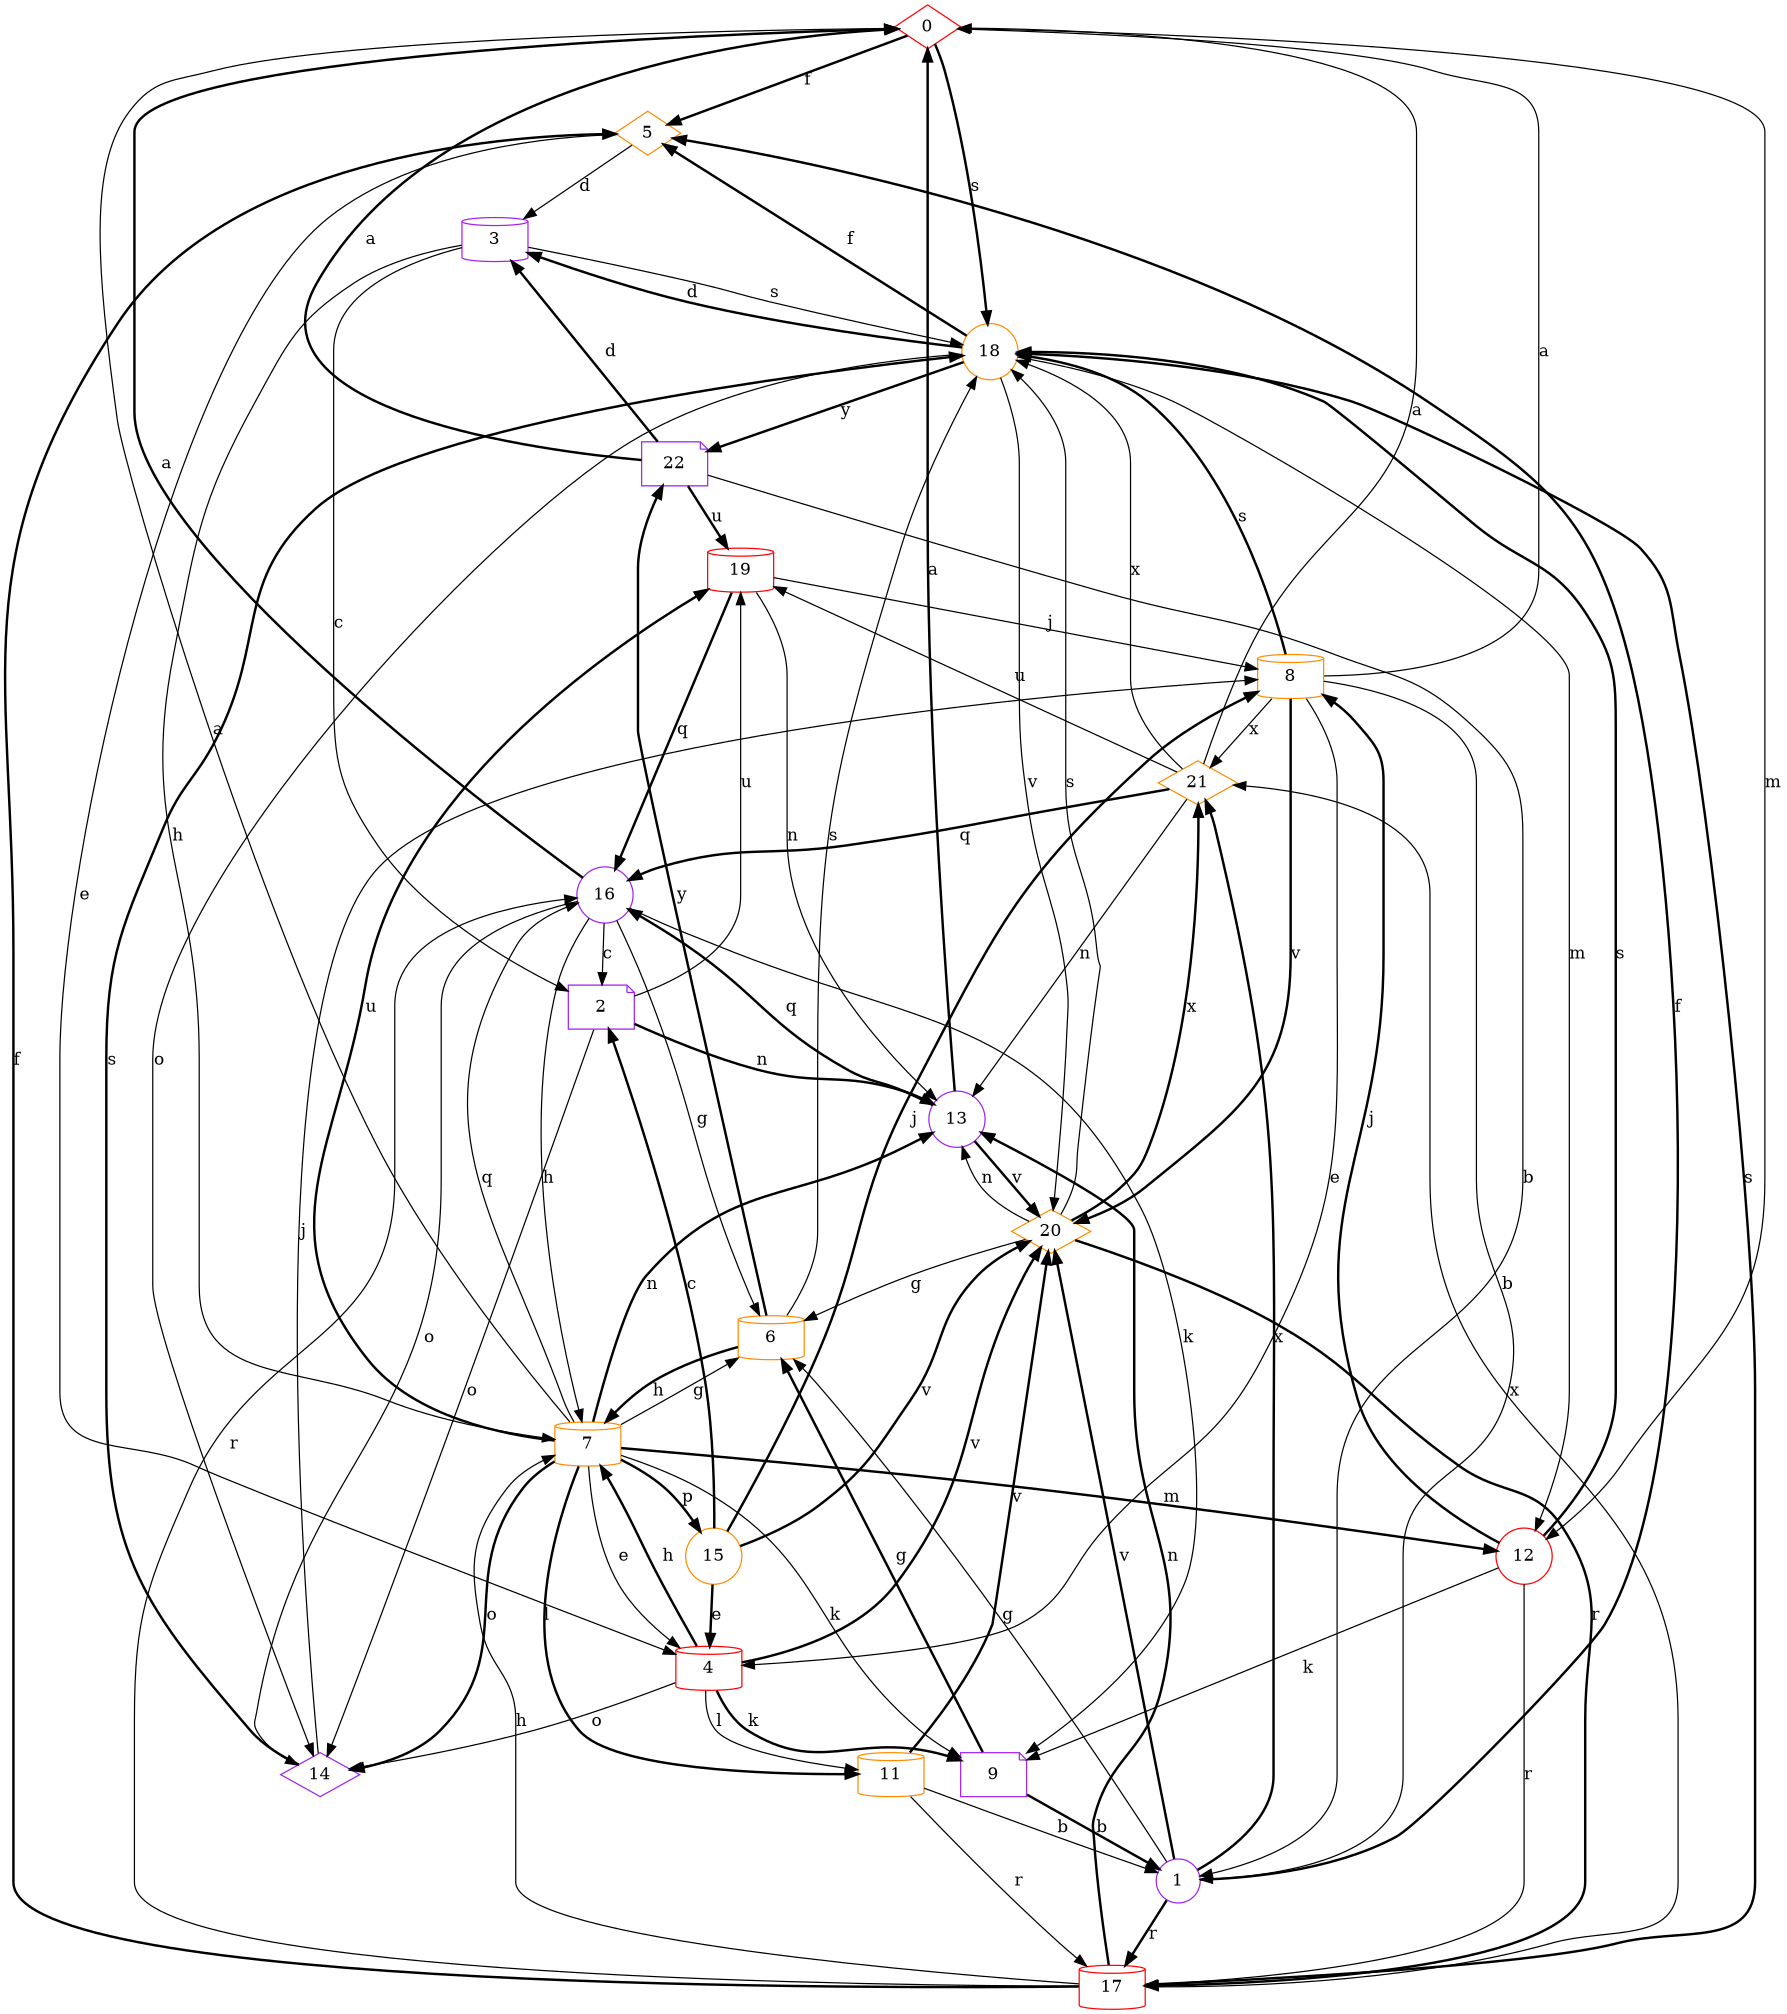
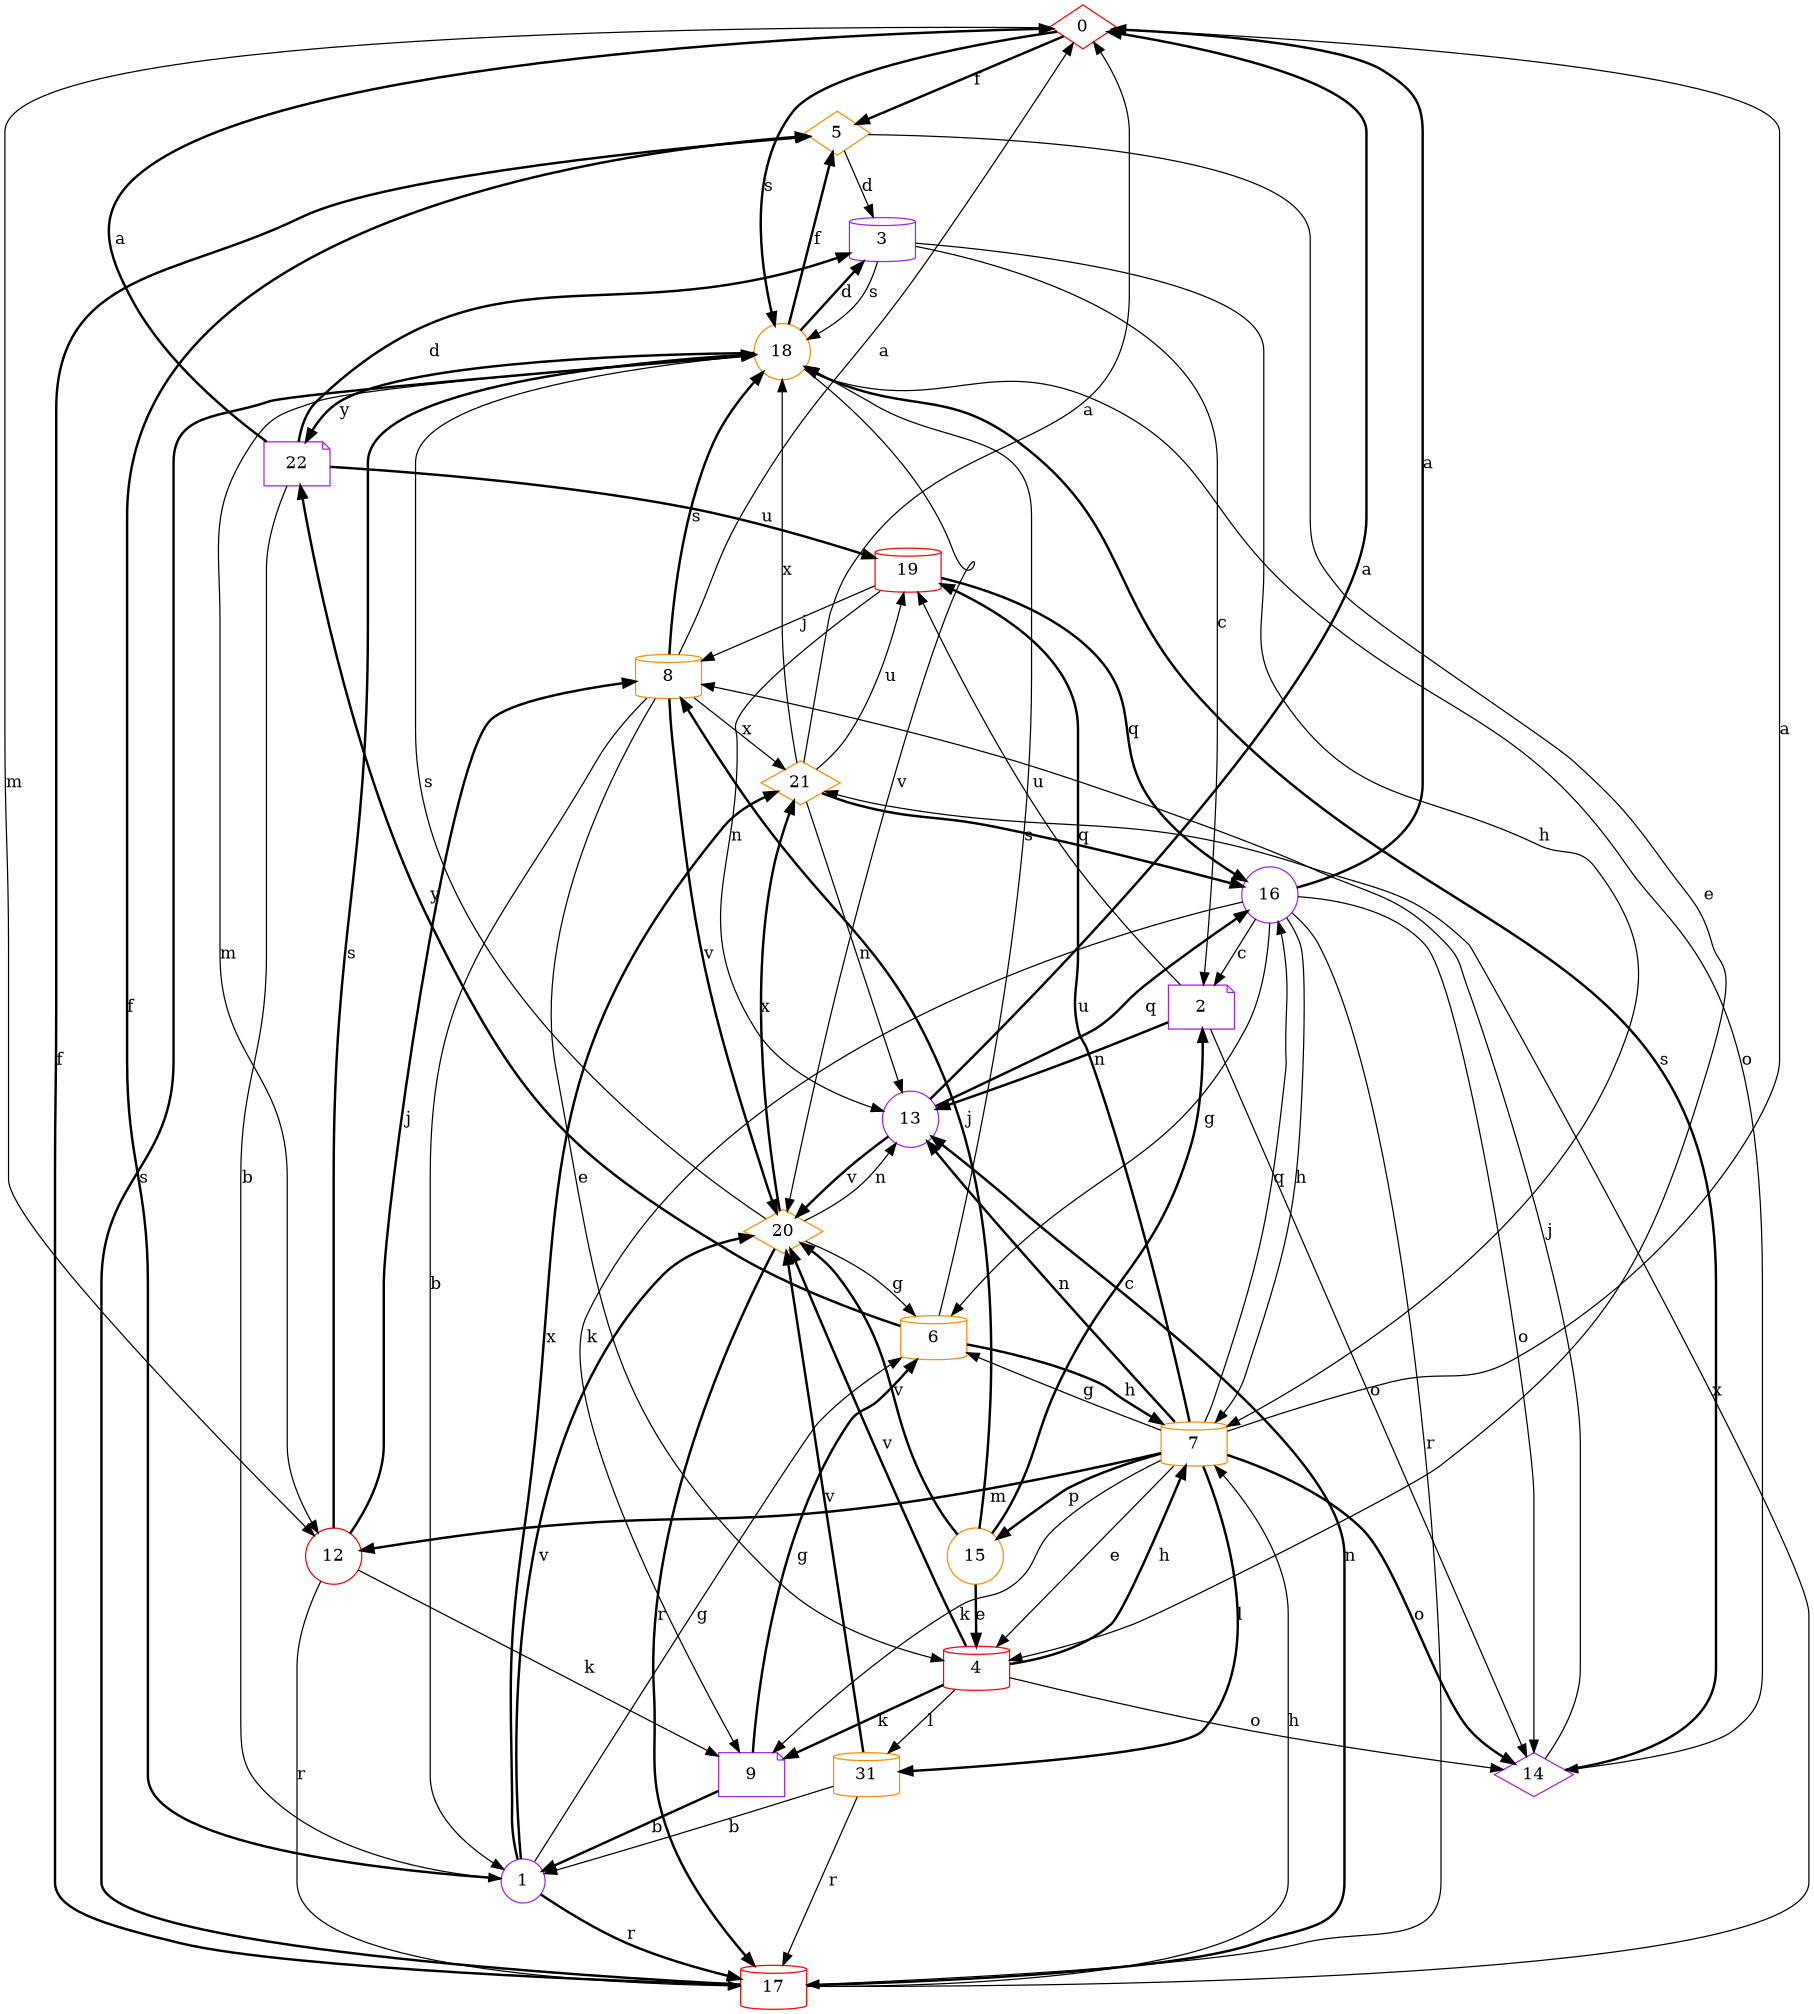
edge "17" -> "16": reversed
node "11": label "11" -> "31"
